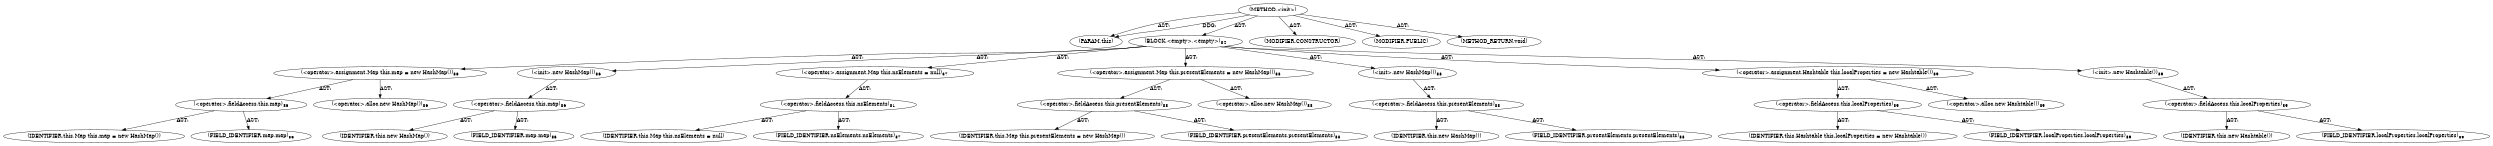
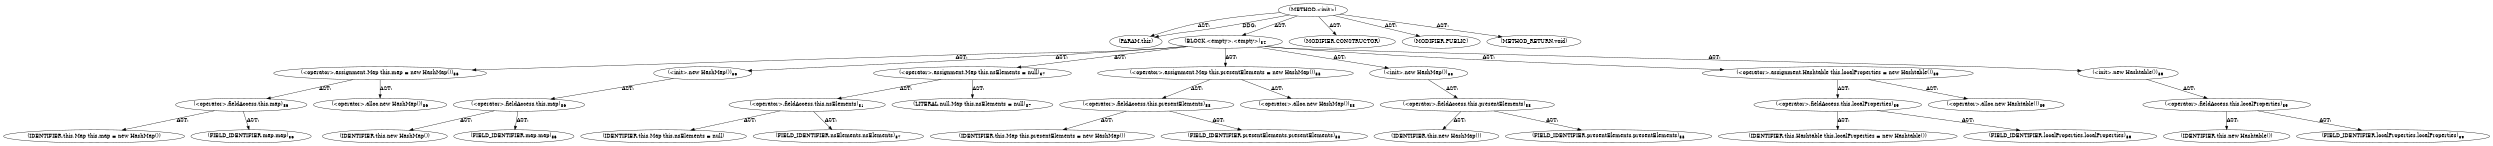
node "(LITERAL,null,Map this.nsElements = null)": added
